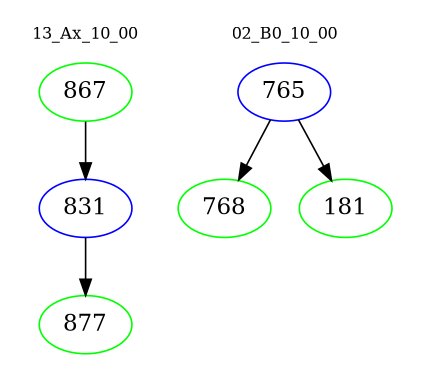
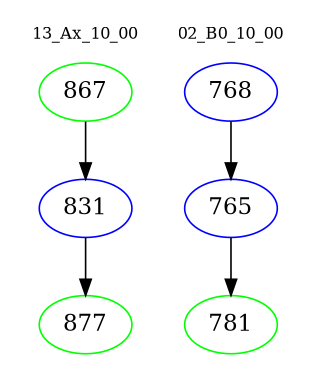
edge "765" -> "768": reversed
node "768": color green -> blue
node "181": label "181" -> "781"
